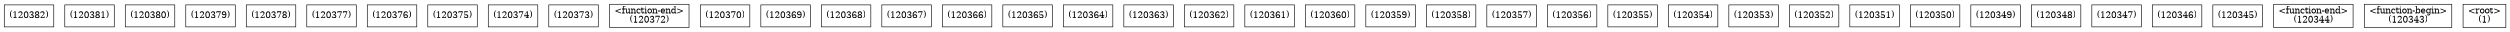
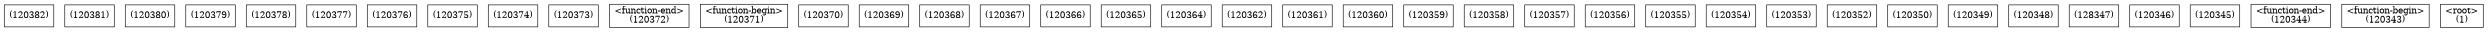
node "<function-begin> (120371)": added
node "(120363)": removed
node "(120351)": removed
node "(120347)": label "(120347)" -> "(128347)"
